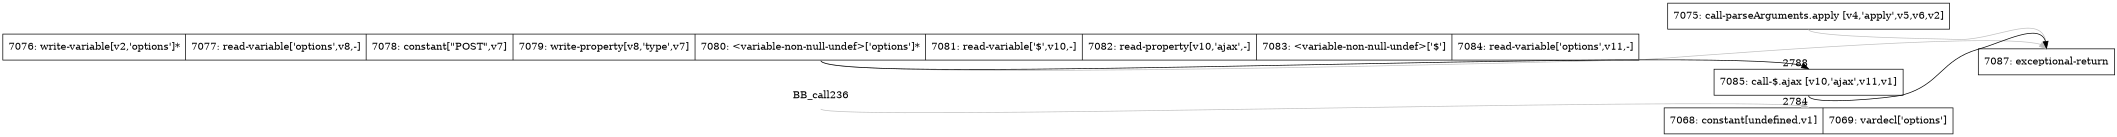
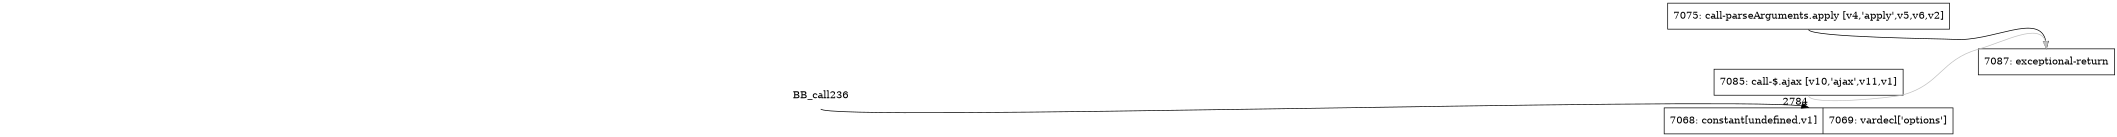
edge "7075: call-parseArguments.apply [v4,'apply',v5,v6,v2]" -> "7087: exceptional-return": color gray -> black
node "7076: write-variable[v2,'options']*": removed
edge "7085: call-$.ajax [v10,'ajax',v11,v1]" -> "7087: exceptional-return": color black -> gray
edge "BB_call236" -> "7068: constant[undefined,v1]": color gray -> black
